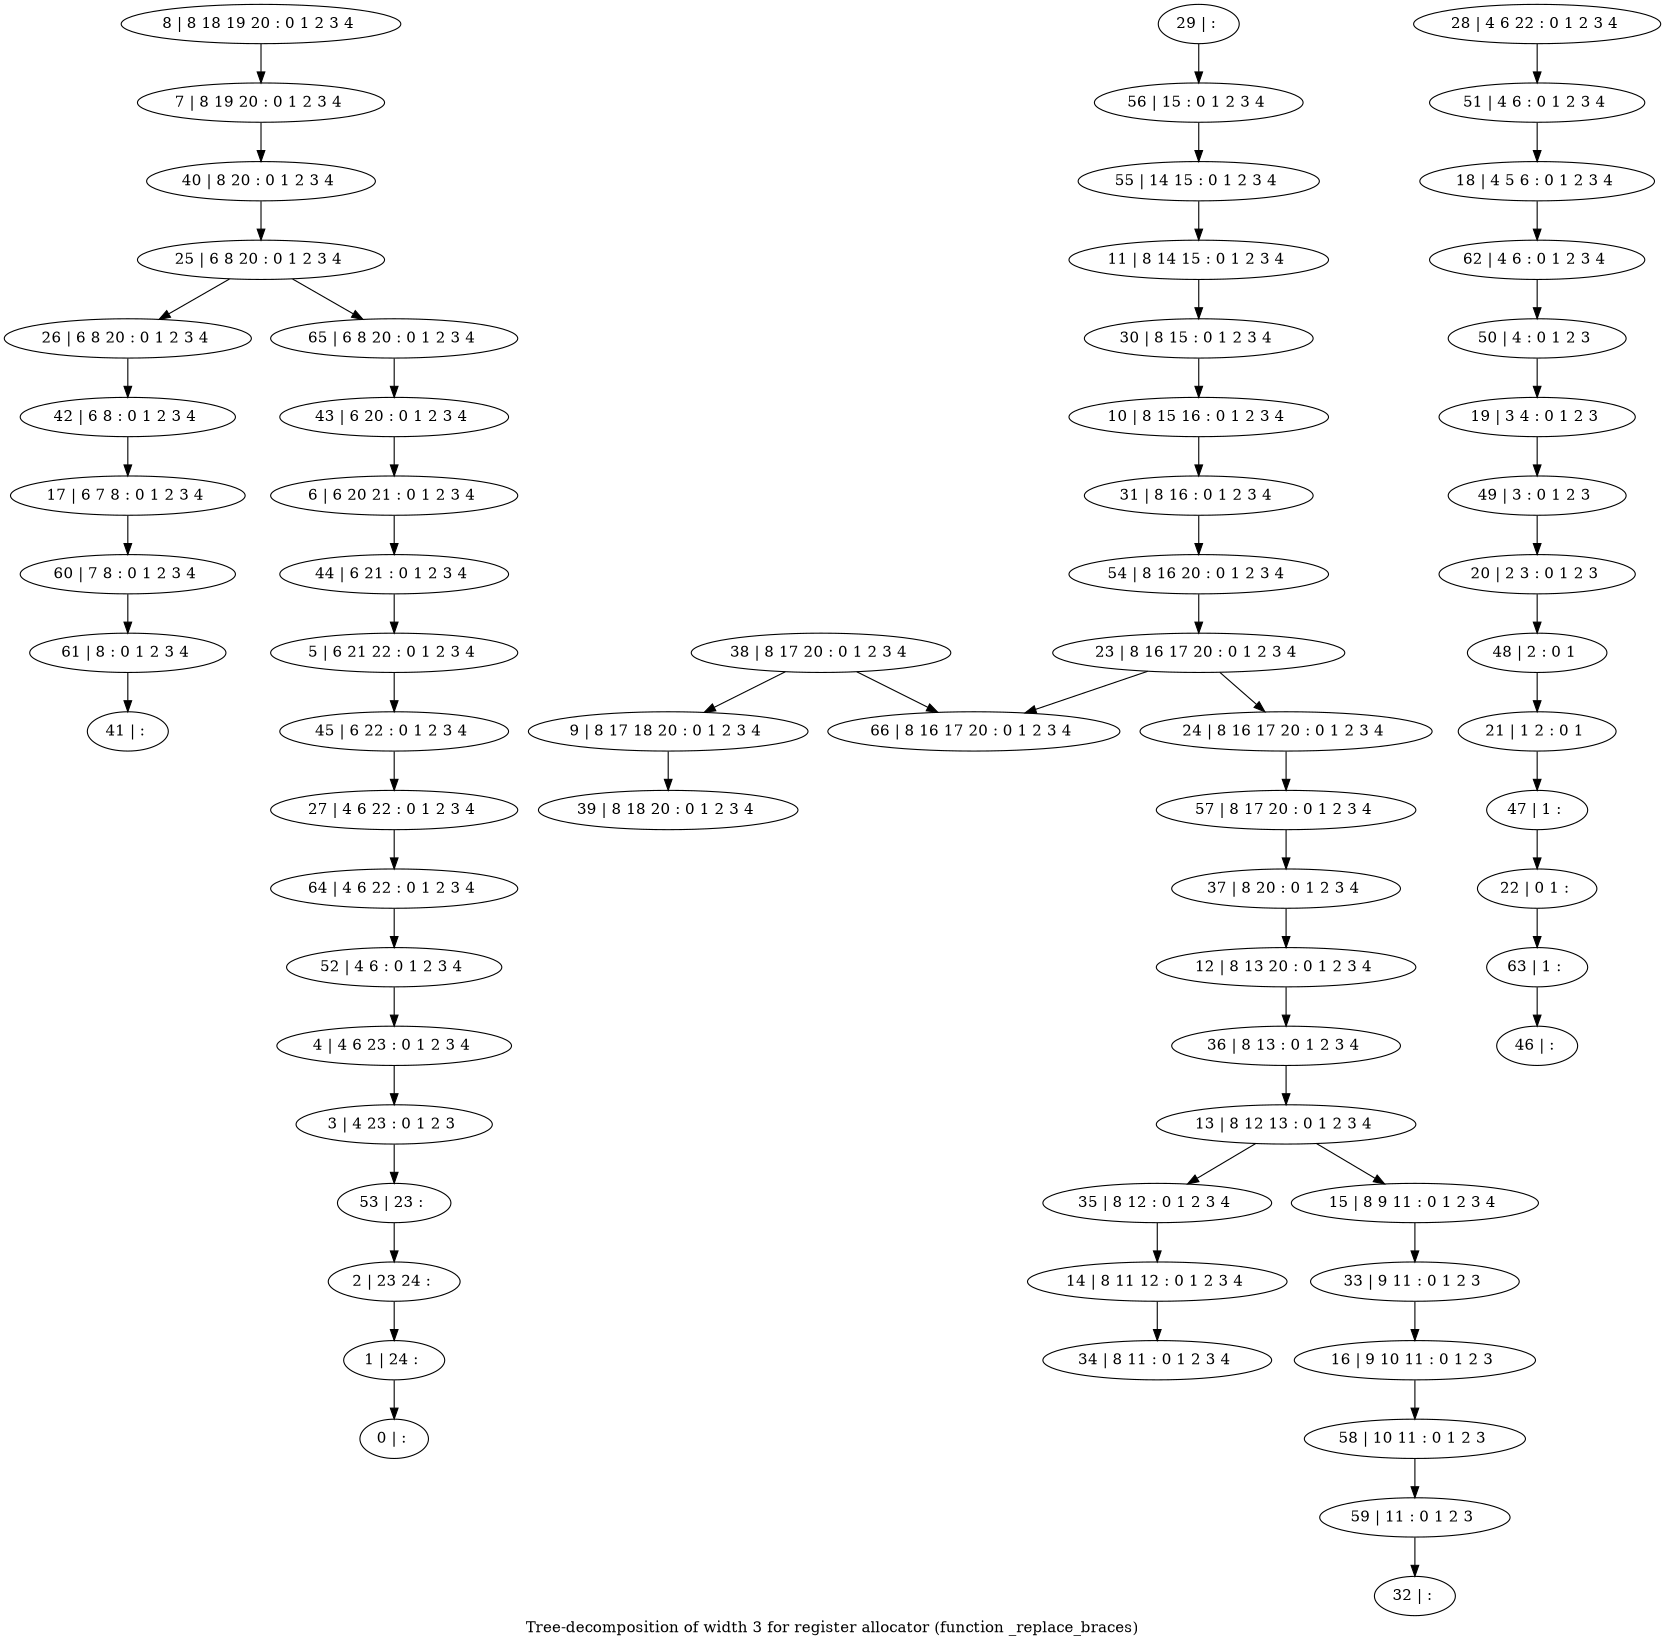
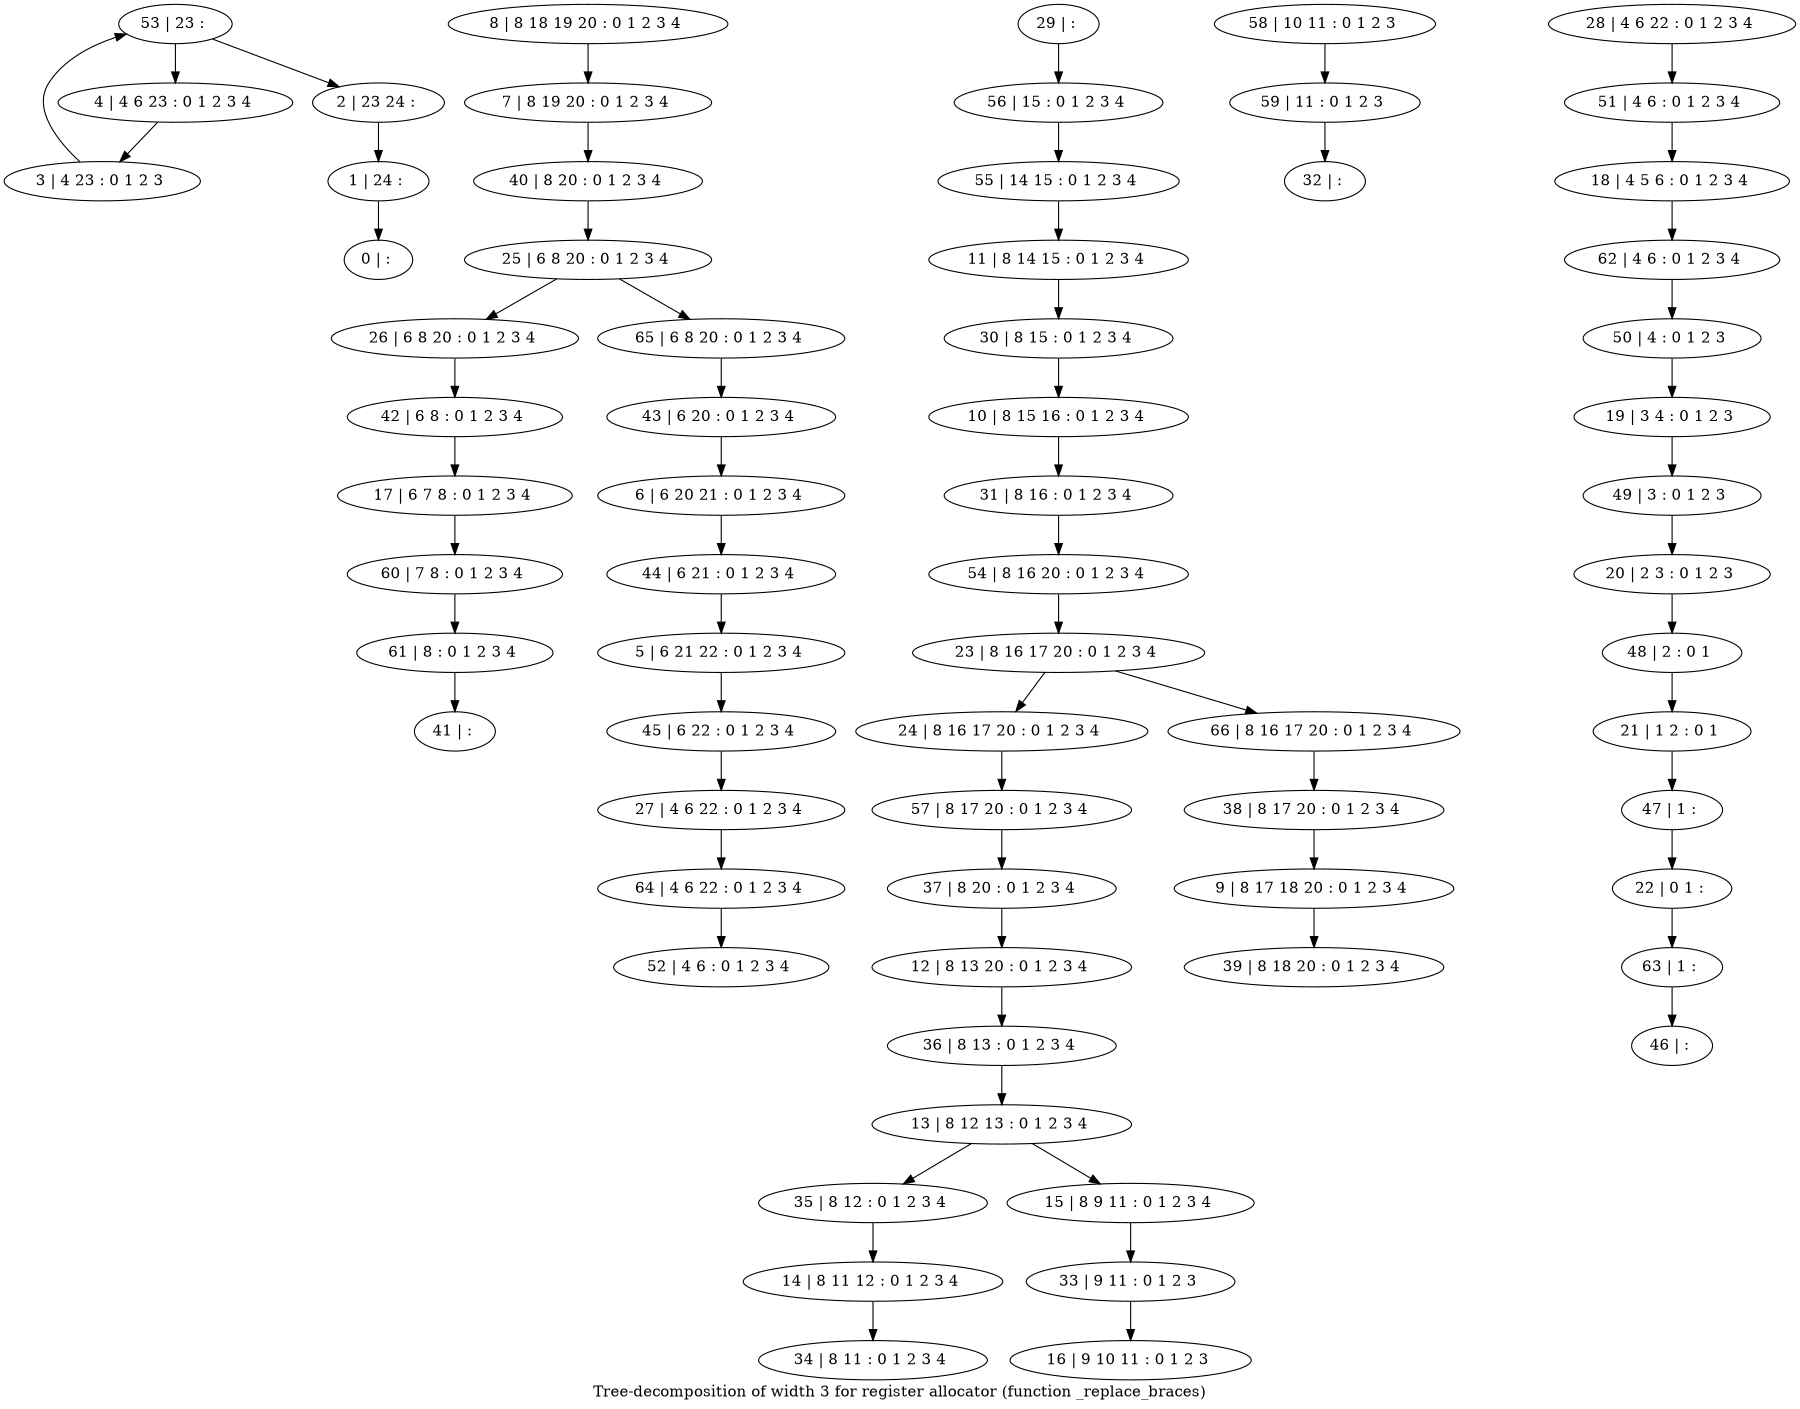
edge "38 | 8 17 20 : 0 1 2 3 4" -> "66 | 8 16 17 20 : 0 1 2 3 4": reversed
edge "52 | 4 6 : 0 1 2 3 4" -> "4 | 4 6 23 : 0 1 2 3 4": now "53 | 23 :" -> "4 | 4 6 23 : 0 1 2 3 4"
edge "16 | 9 10 11 : 0 1 2 3" -> "58 | 10 11 : 0 1 2 3": removed
